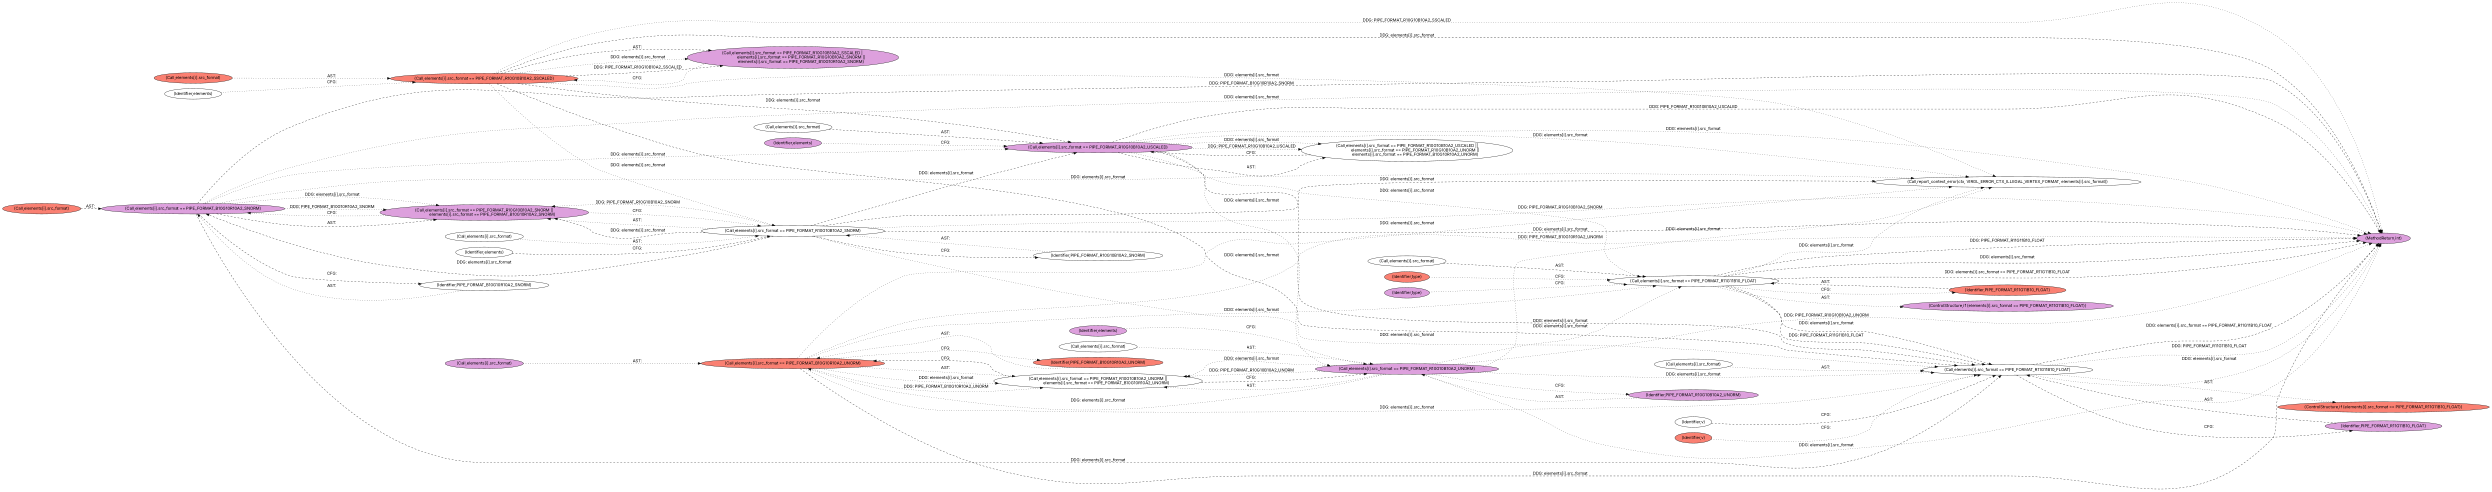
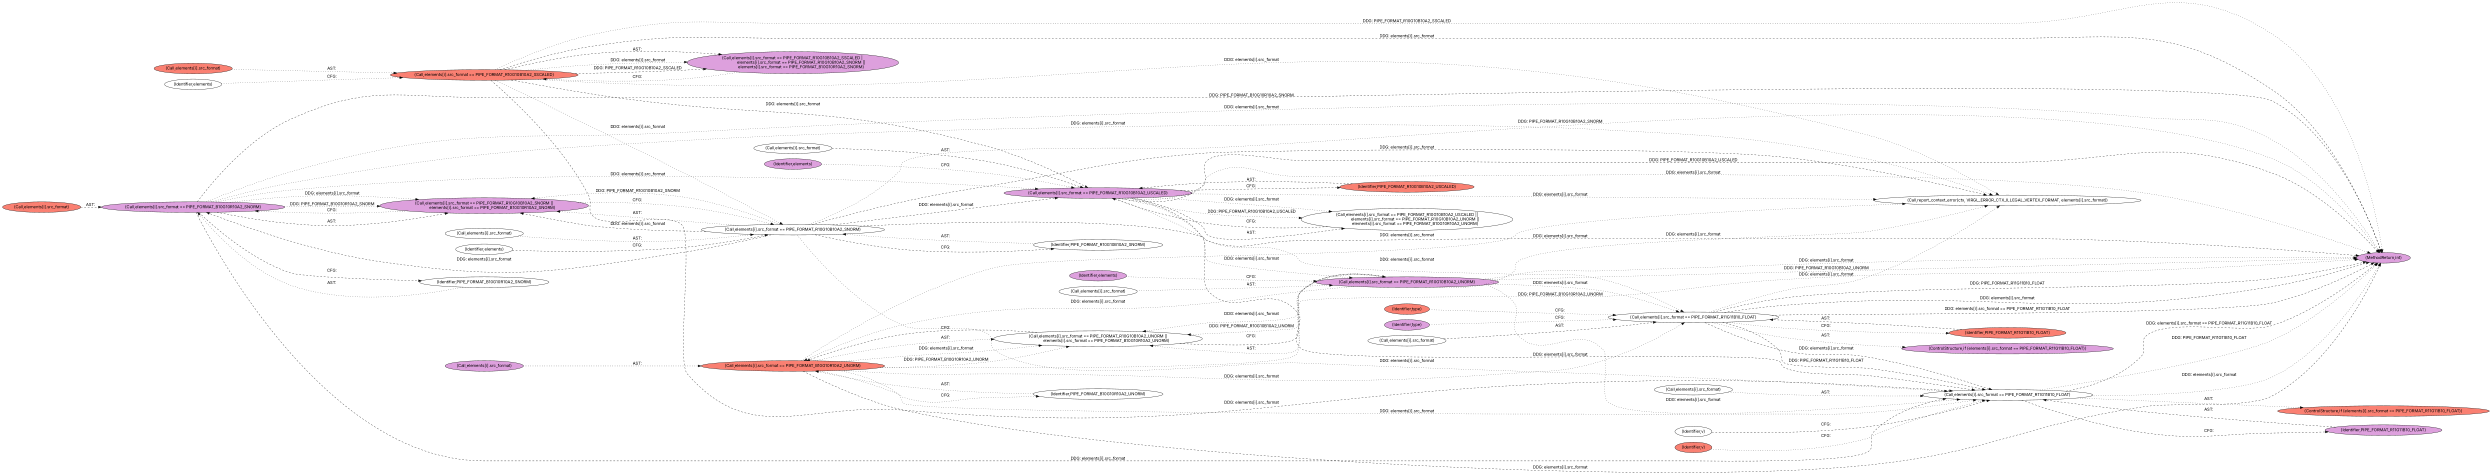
node "(Identifier,PIPE_FORMAT_R10G10B10A2_USCALED)": added
node "(Identifier,PIPE_FORMAT_B10G10R10A2_UNORM)": fillcolor salmon -> white
node "(Identifier,PIPE_FORMAT_R10G10B10A2_UNORM)": removed
